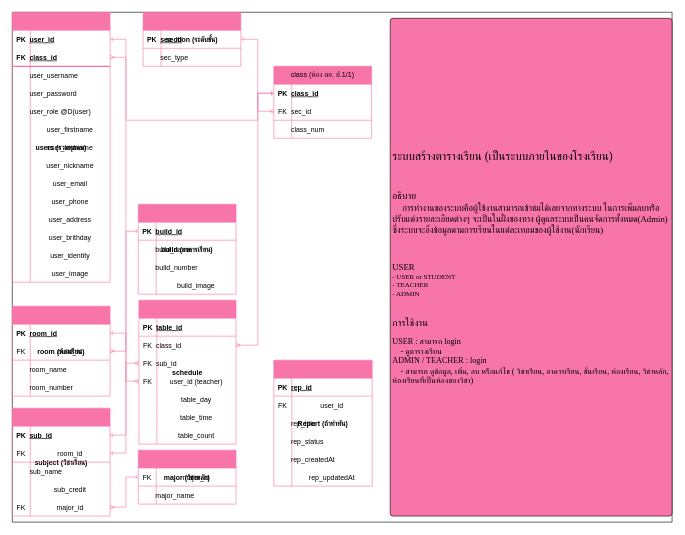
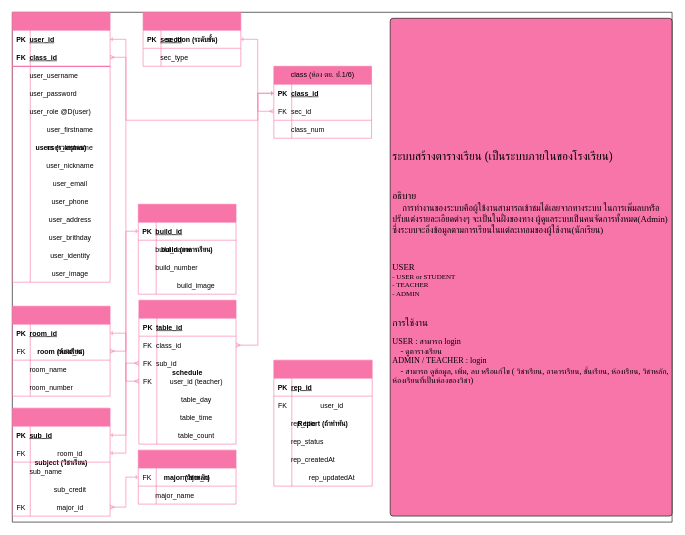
node "class (ห้อง ตย. ป.1/1)": label "class (ห้อง ตย. ป.1/1)" -> "class (ห้อง ตย. ป.1/6)"
